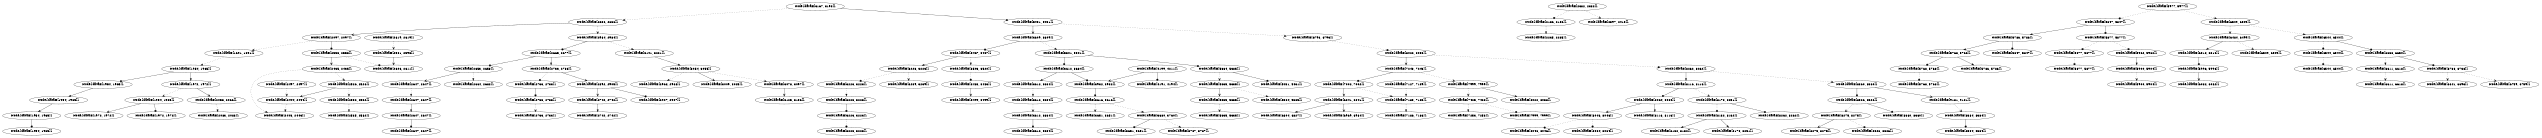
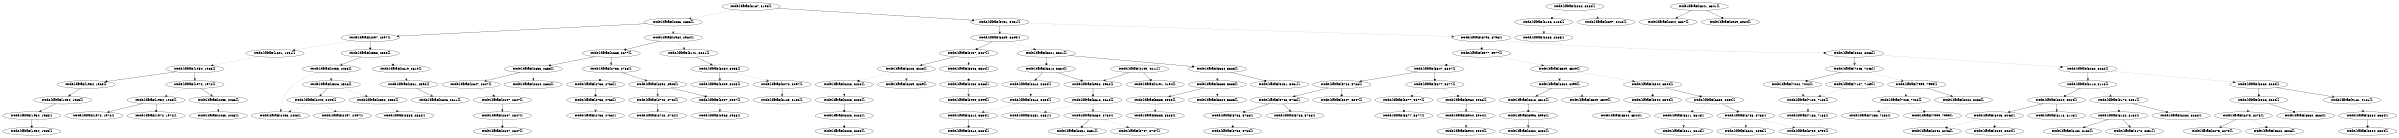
edge "Node{data=[6793, 6793]}" -> "Node{data=[5977, 5977]}": added
edge "Node{data=[2553, 2553]}" -> "Node{data=[2606, 2611]}": now "Node{data=[2553, 2553]}" -> "Node{data=[2619, 2619]}"
edge "Node{data=[3054, 3055]}" -> "Node{data=[2968, 2968]}": now "Node{data=[2907, 2907]}" -> "Node{data=[2968, 2968]}"
edge "Node{data=[2497, 2497]}" -> "Node{data=[2444, 2444]}": reversed
edge "Node{data=[7002, 7002]}" -> "Node{data=[6841, 6841]}": removed
edge "Node{data=[6841, 6841]}" -> "Node{data=[6969, 6984]}": arrowhead vee -> dot
